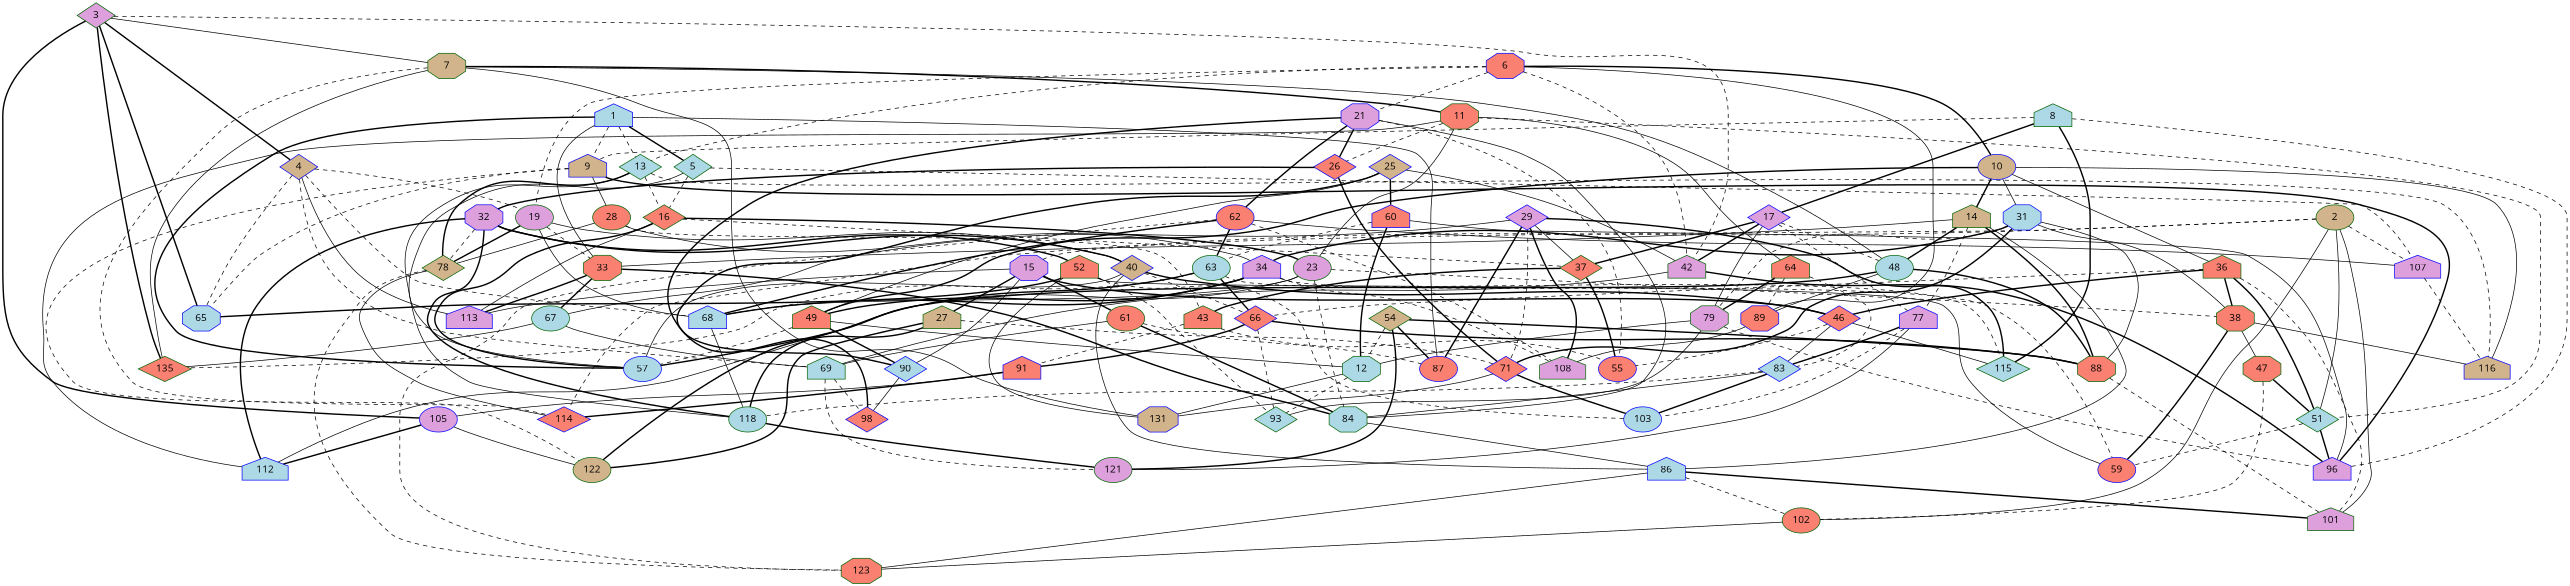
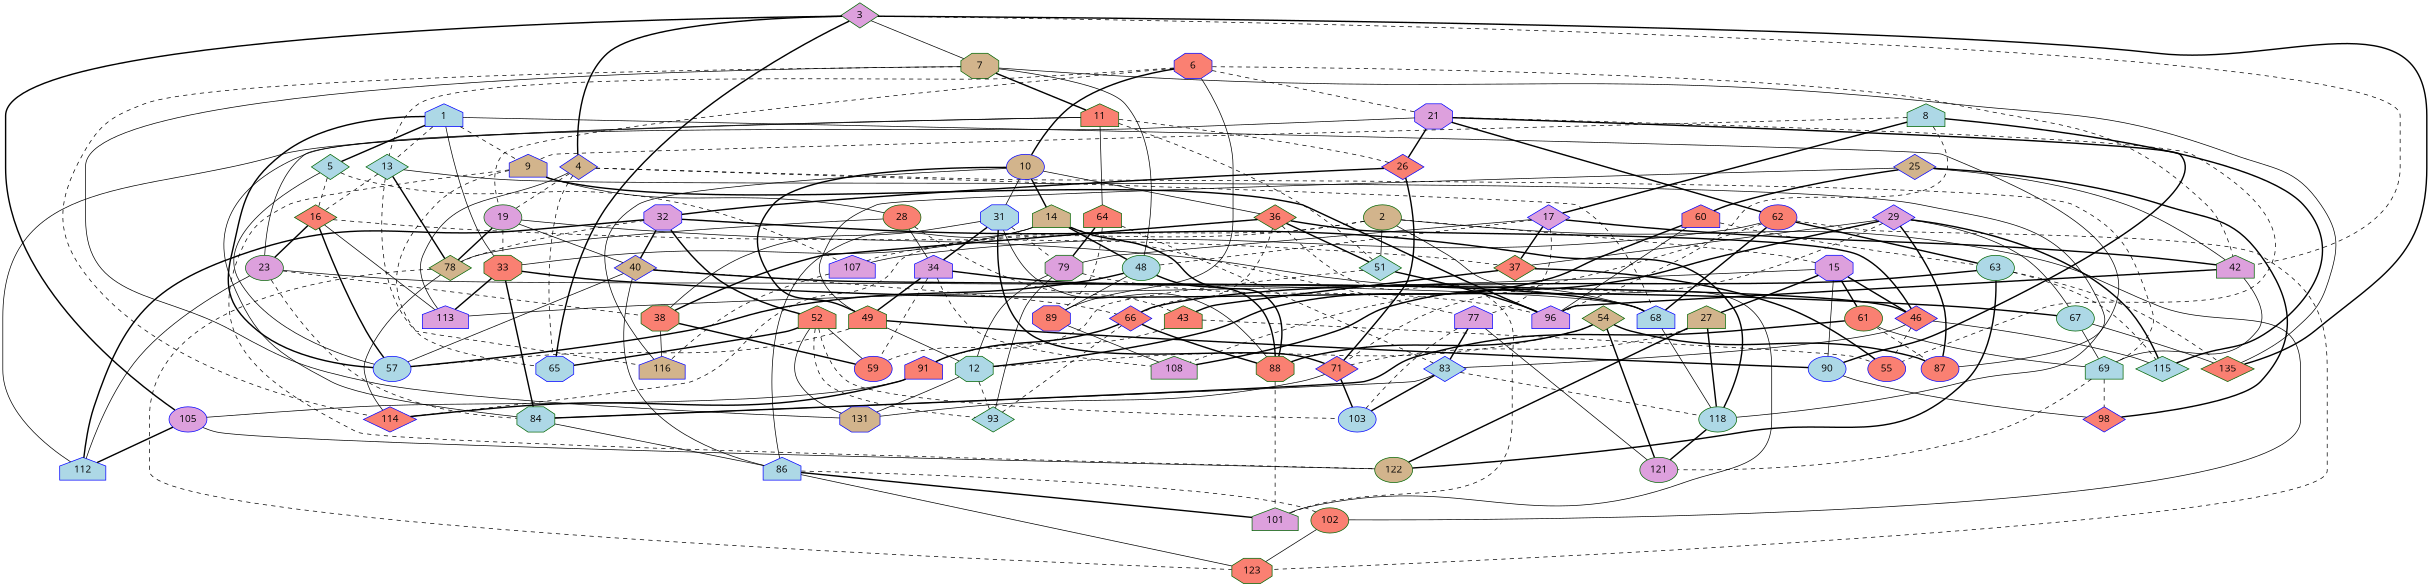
node "11": shape octagon -> house
node "36": shape house -> diamond
node "90": shape diamond -> ellipse
node "47": removed
